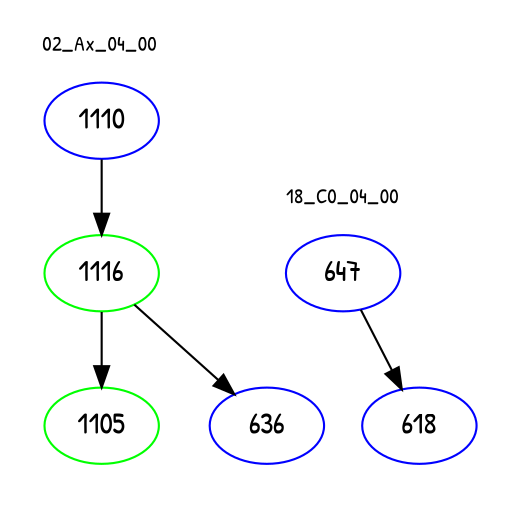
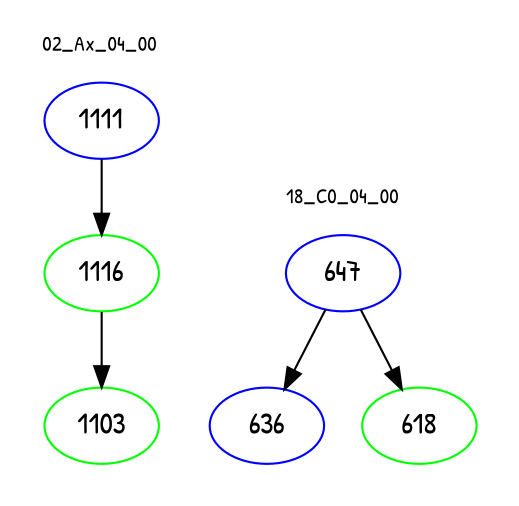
node "1110": label "1110" -> "1111"
edge "1116" -> "636": now "647" -> "636"
node "1105": label "1105" -> "1103"
node "618": color blue -> green
